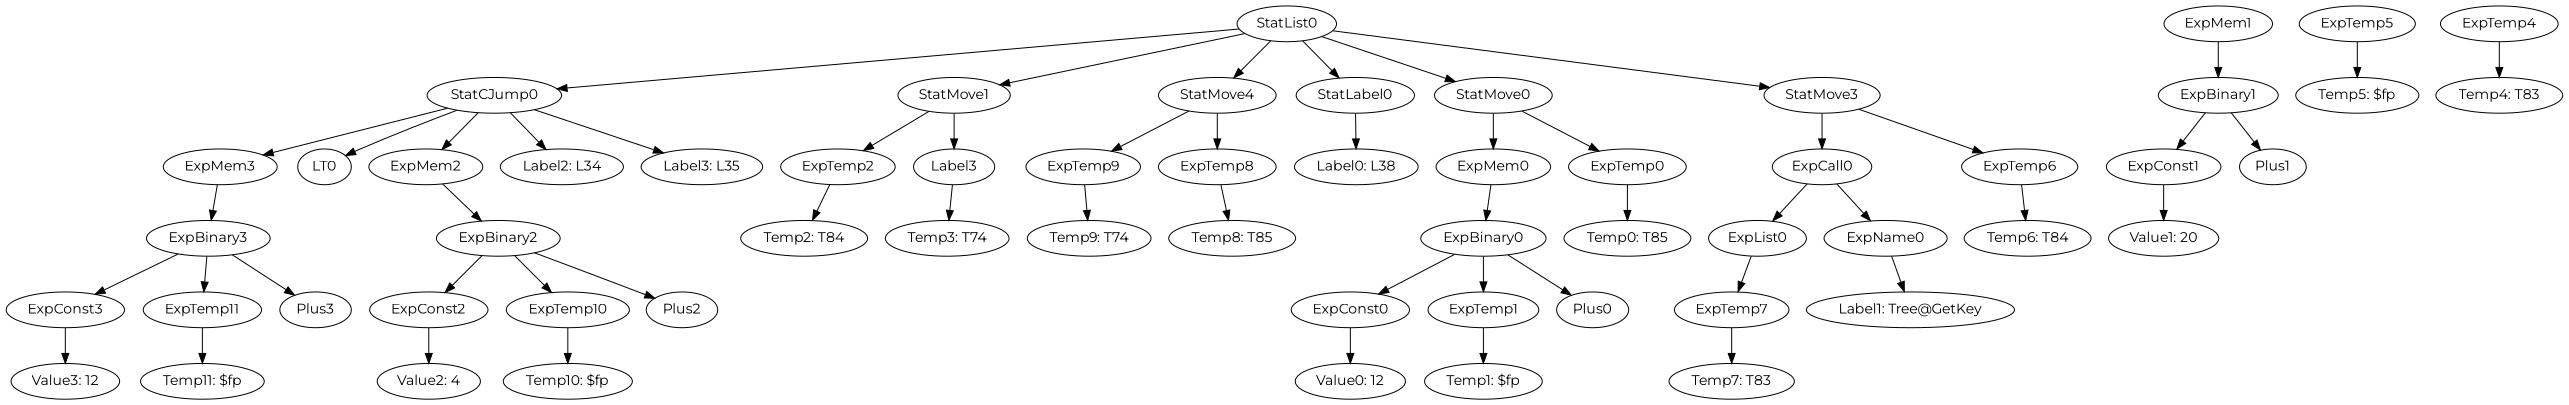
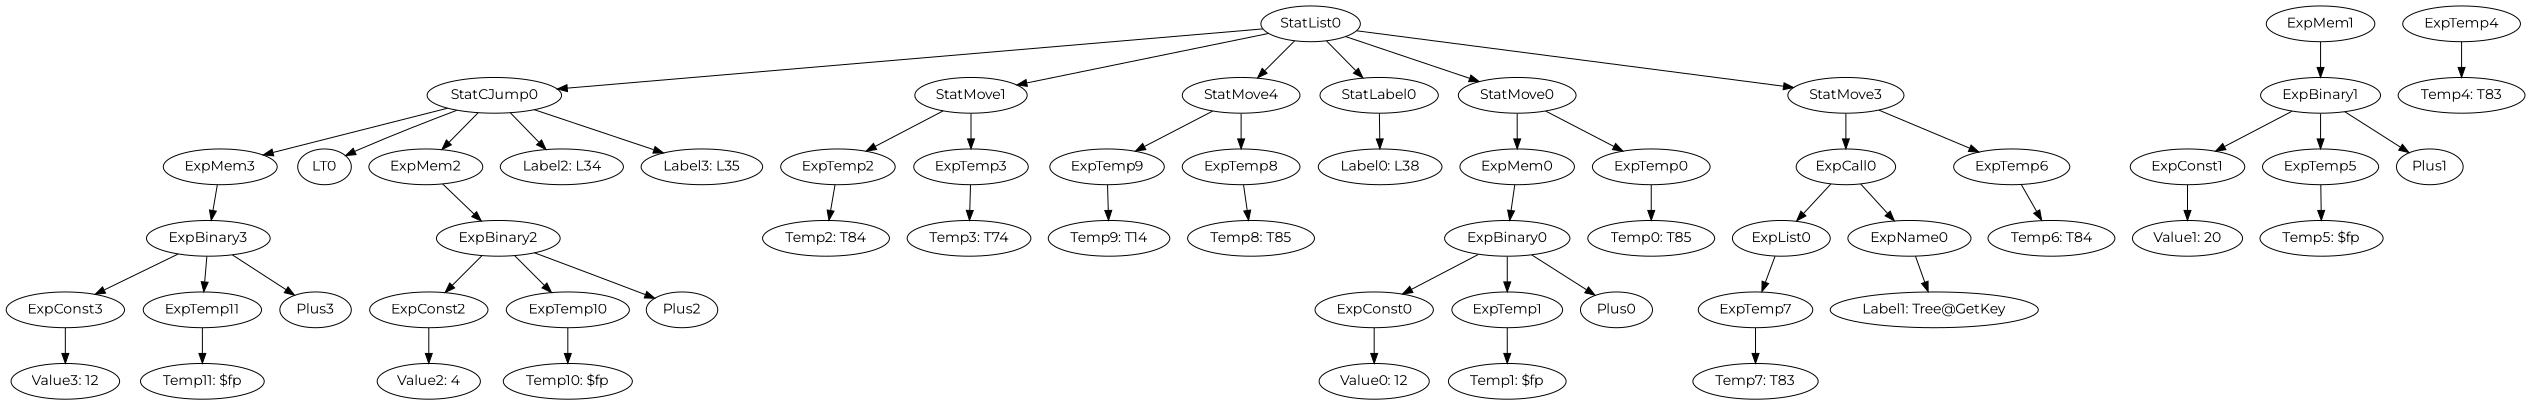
edge "ExpBinary1" -> "ExpTemp5": added
node "Label3": label "Label3" -> "ExpTemp3"
node "Temp9: T74": label "Temp9: T74" -> "Temp9: T14"
